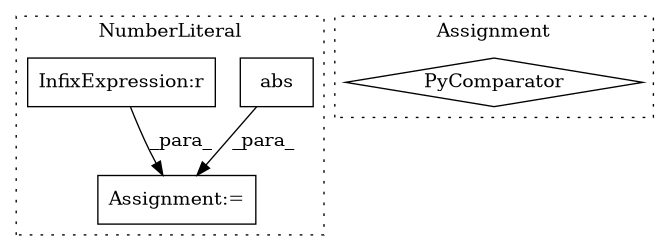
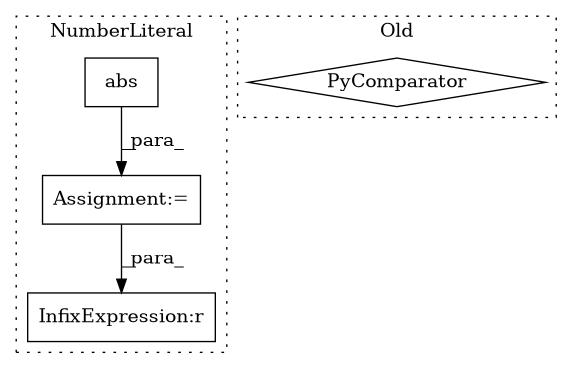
cluster "Assignment": label "Assignment" -> "Old"
edge "InfixExpression:r" -> "Assignment:=": reversed
